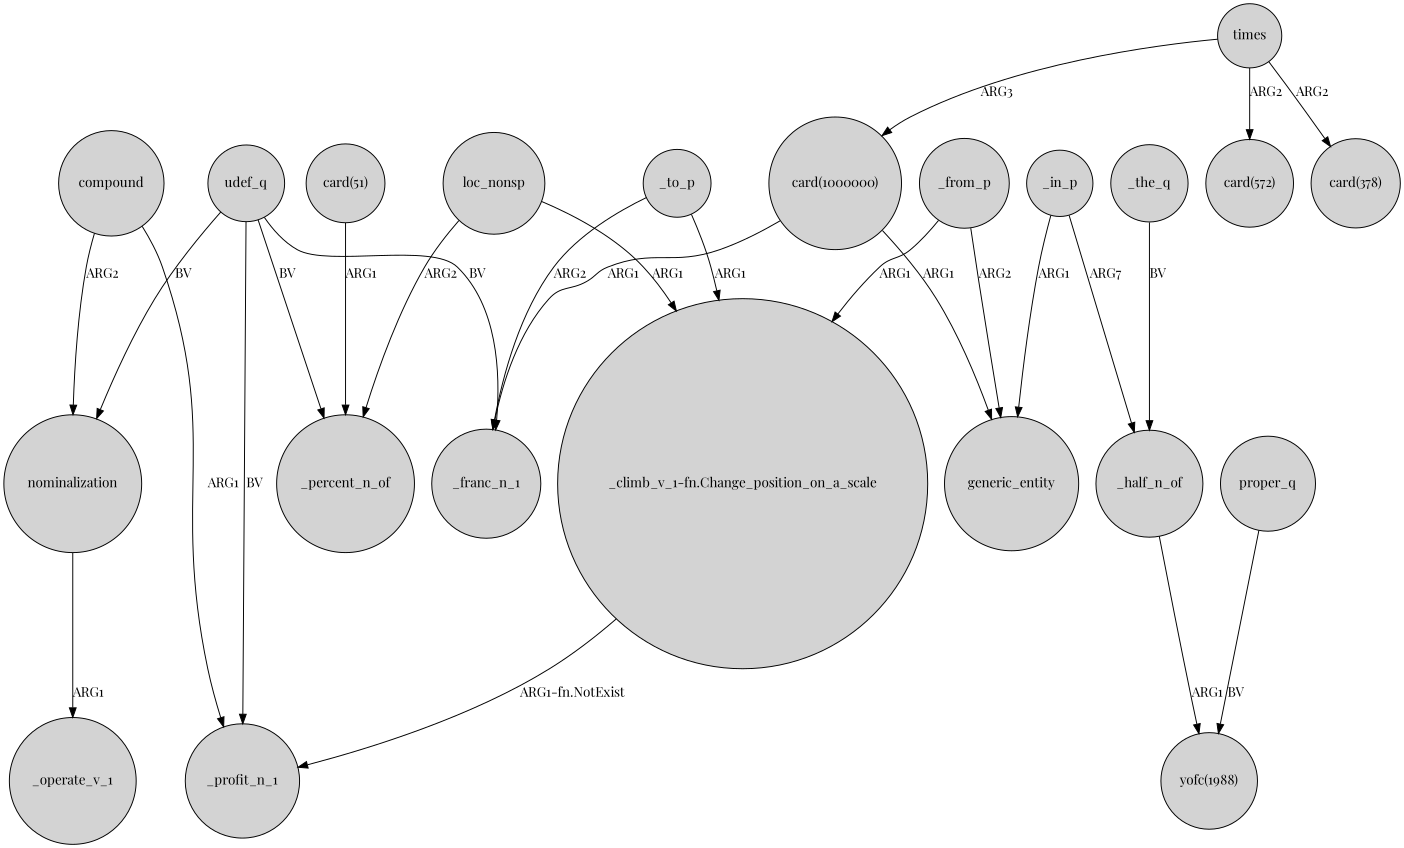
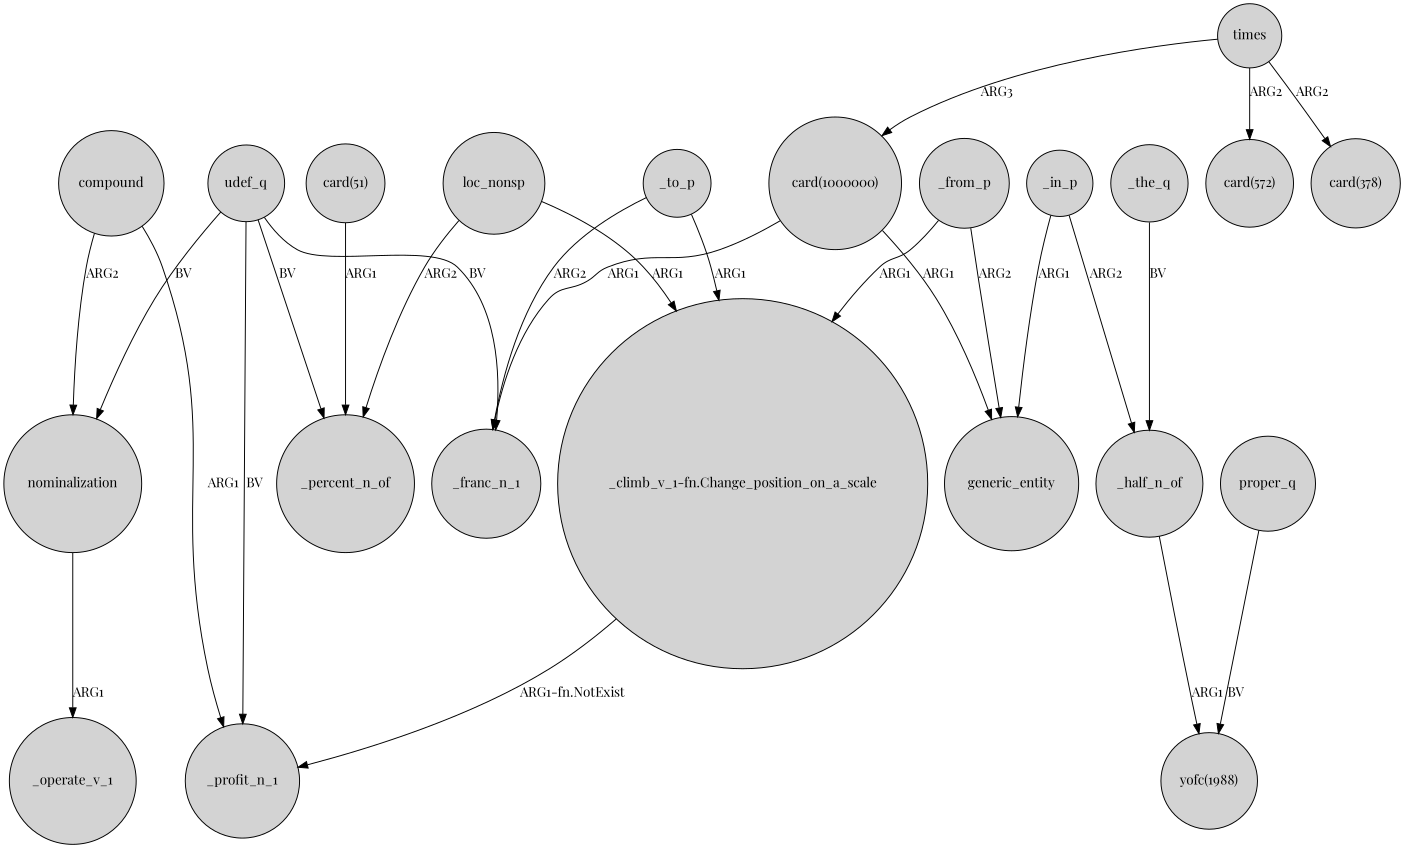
edge "_in_p" -> "_half_n_of": label "ARG7" -> "ARG2"
